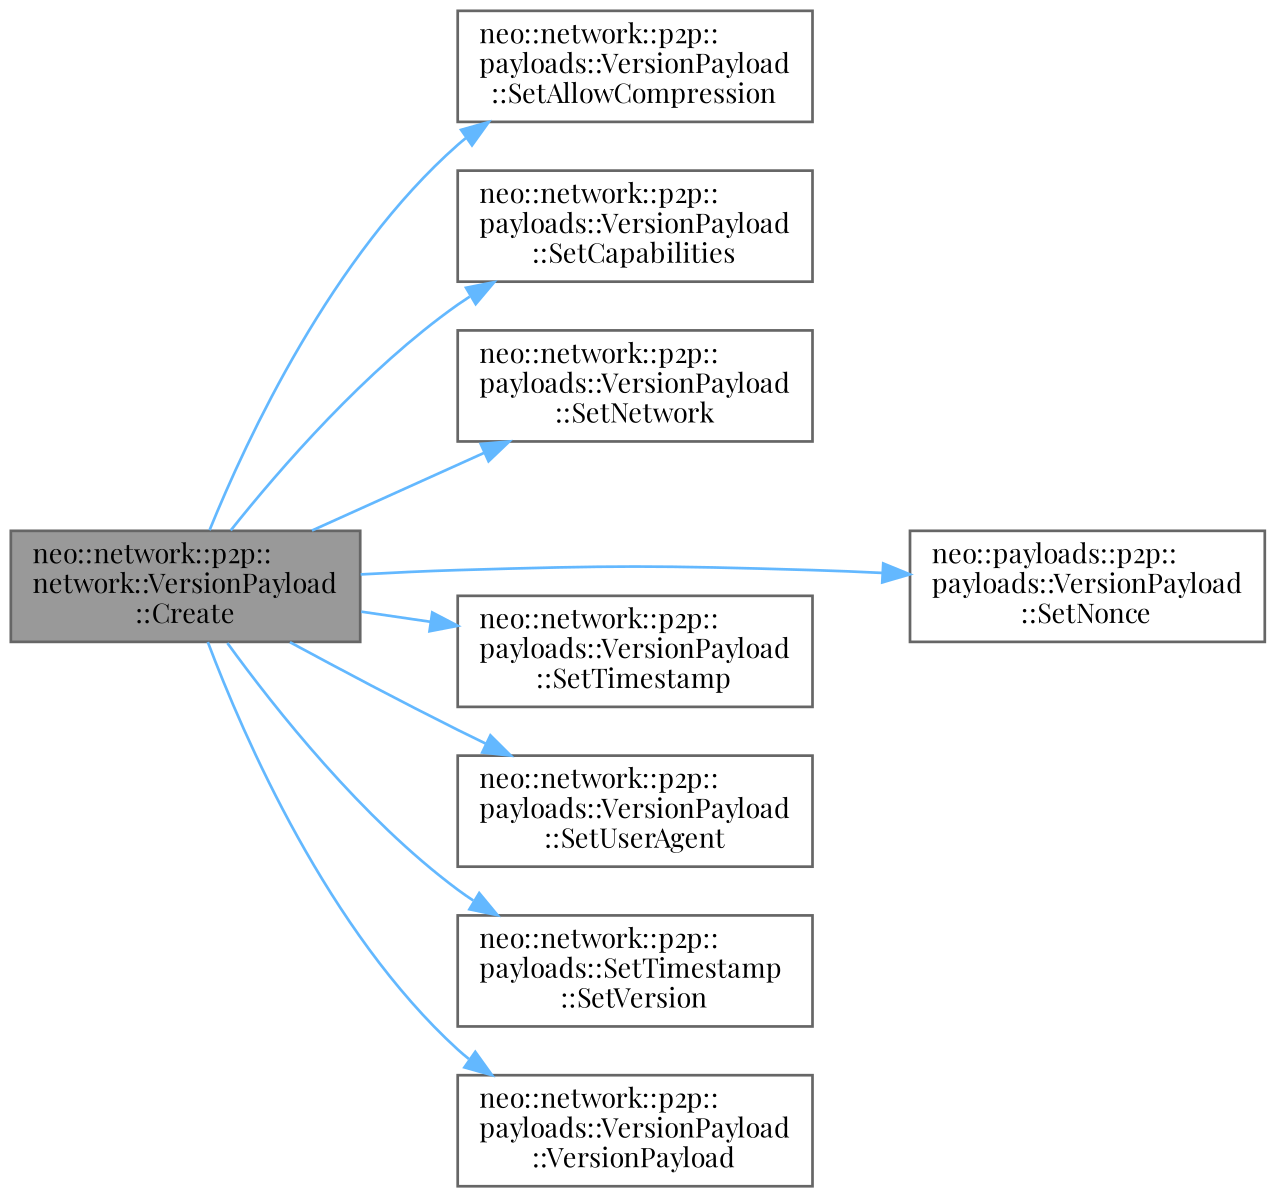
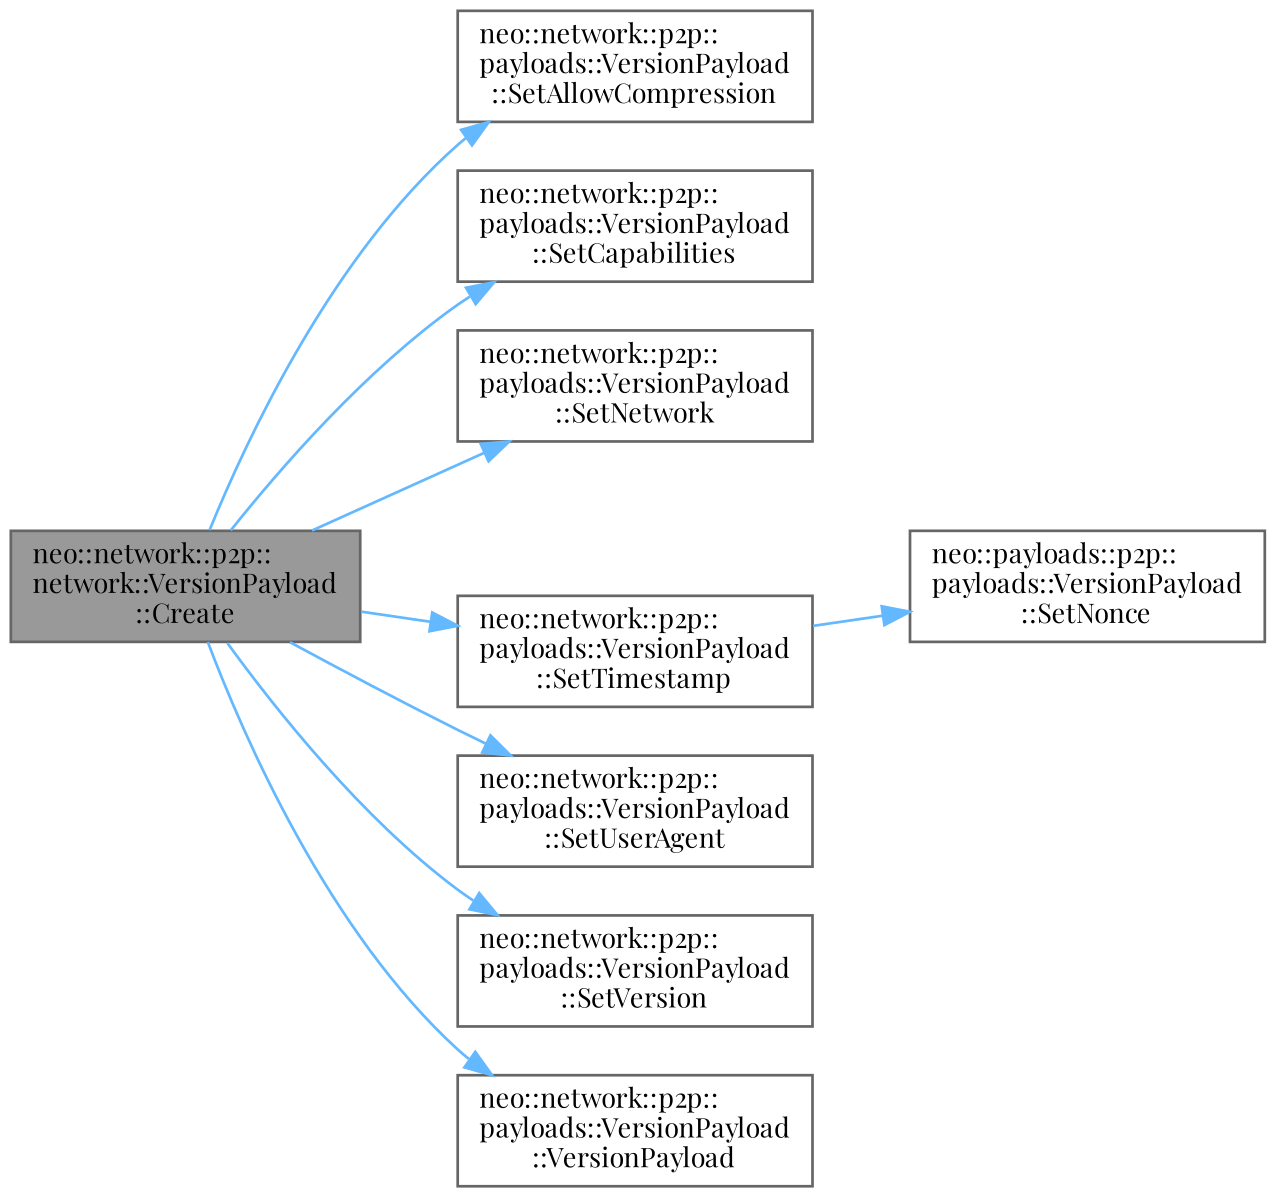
edge "neo::network::p2p:: network::VersionPayload ::Create" -> "neo::payloads::p2p:: payloads::VersionPayload ::SetNonce": now "neo::network::p2p:: payloads::VersionPayload ::SetTimestamp" -> "neo::payloads::p2p:: payloads::VersionPayload ::SetNonce"
node "neo::network::p2p:: payloads::SetTimestamp ::SetVersion": label "neo::network::p2p:: payloads::SetTimestamp ::SetVersion" -> "neo::network::p2p:: payloads::VersionPayload ::SetVersion"
